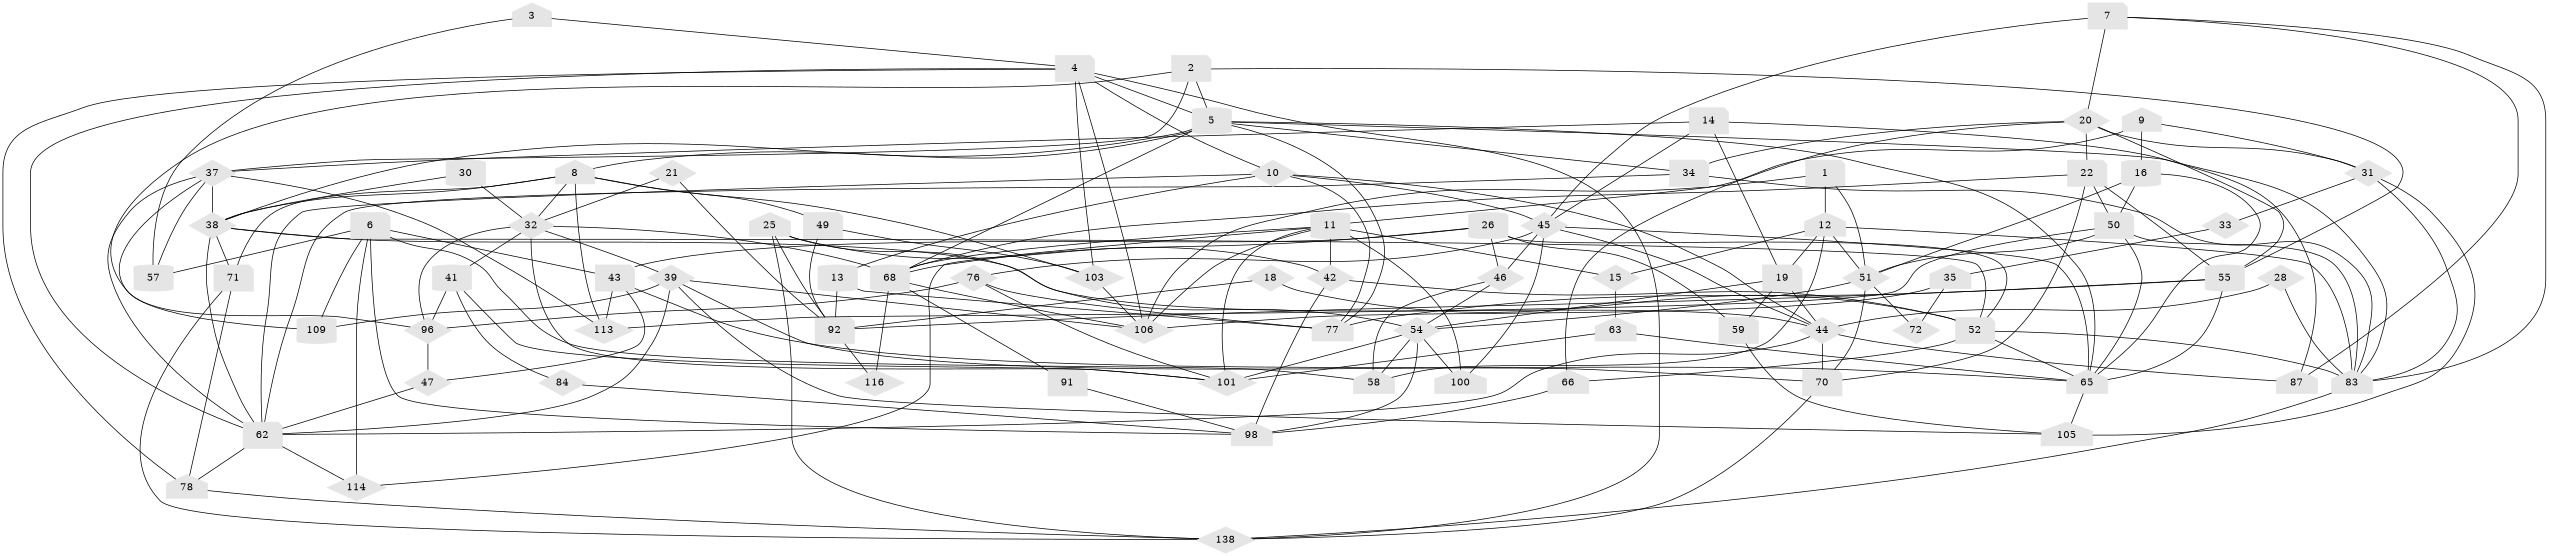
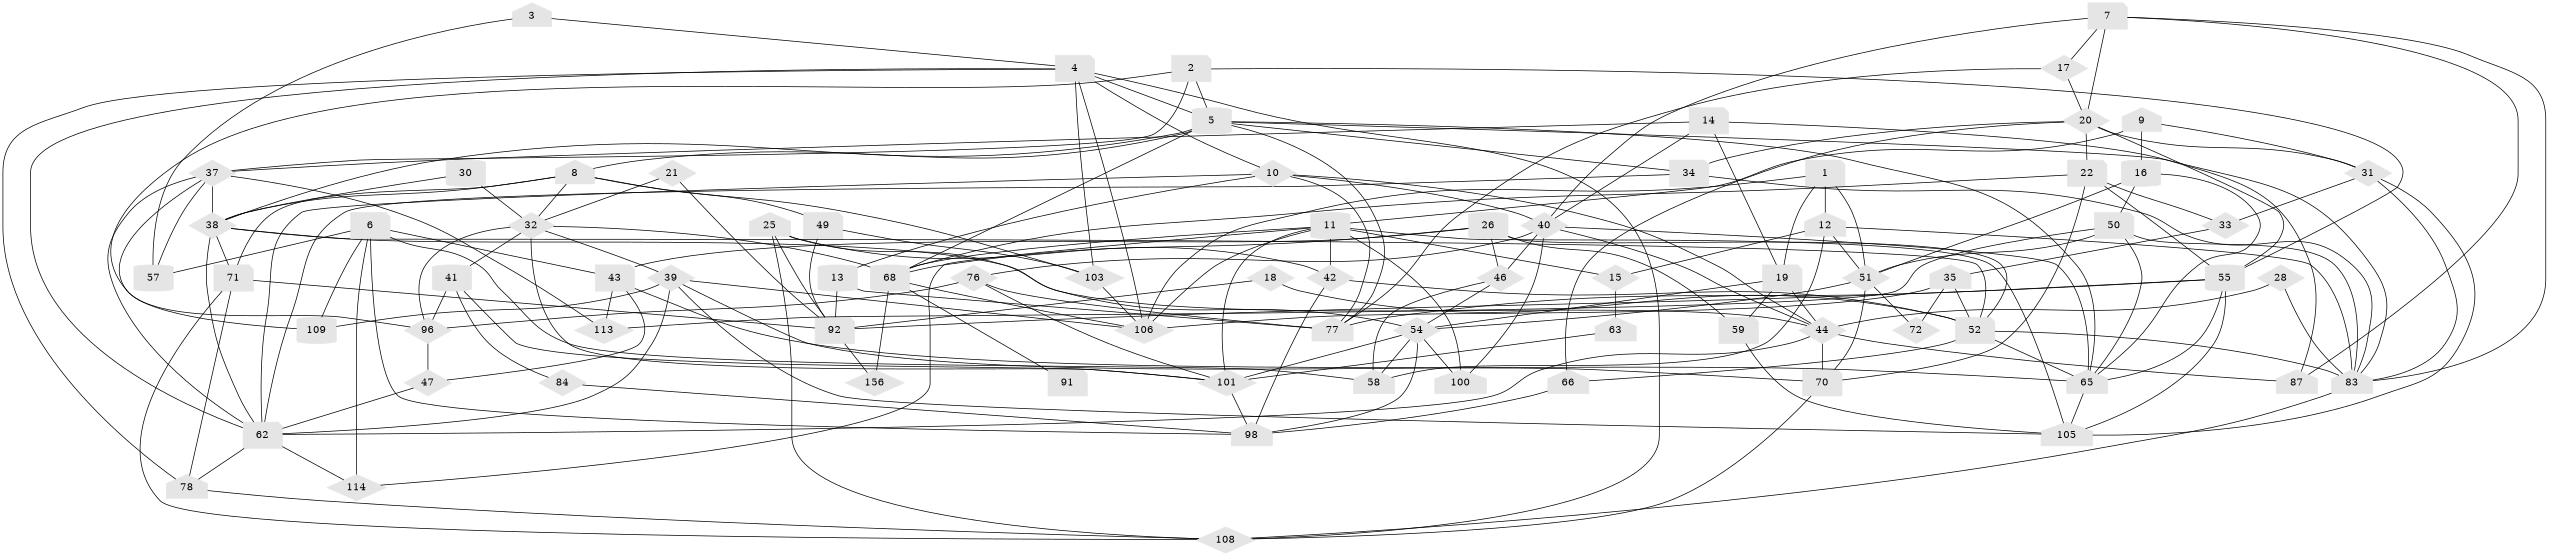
node "17": added
edge "22" -- "50": now "22" -- "33"
node "45": label "45" -> "40"
edge "11" -- "105": added
edge "8" -- "113": removed
edge "12" -- "19": now "1" -- "19"
edge "71" -- "92": added
edge "35" -- "52": added
edge "63" -- "65": removed
edge "55" -- "105": added
node "116": label "116" -> "156"
edge "91" -- "98": now "101" -- "98"
node "138": label "138" -> "108"
